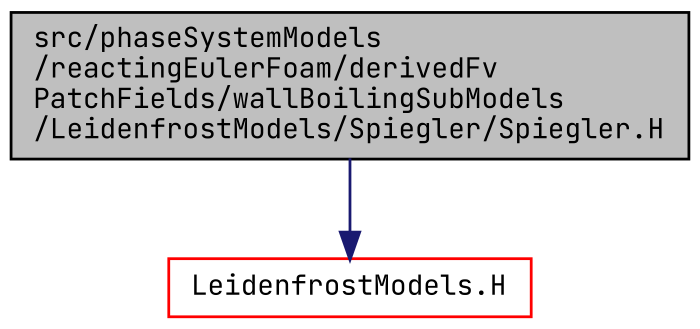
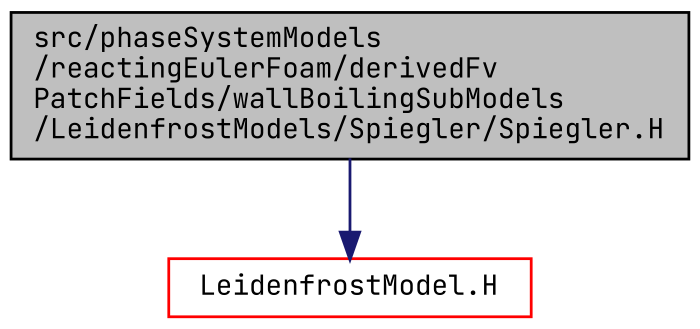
node "LeidenfrostModels.H": label "LeidenfrostModels.H" -> "LeidenfrostModel.H"
